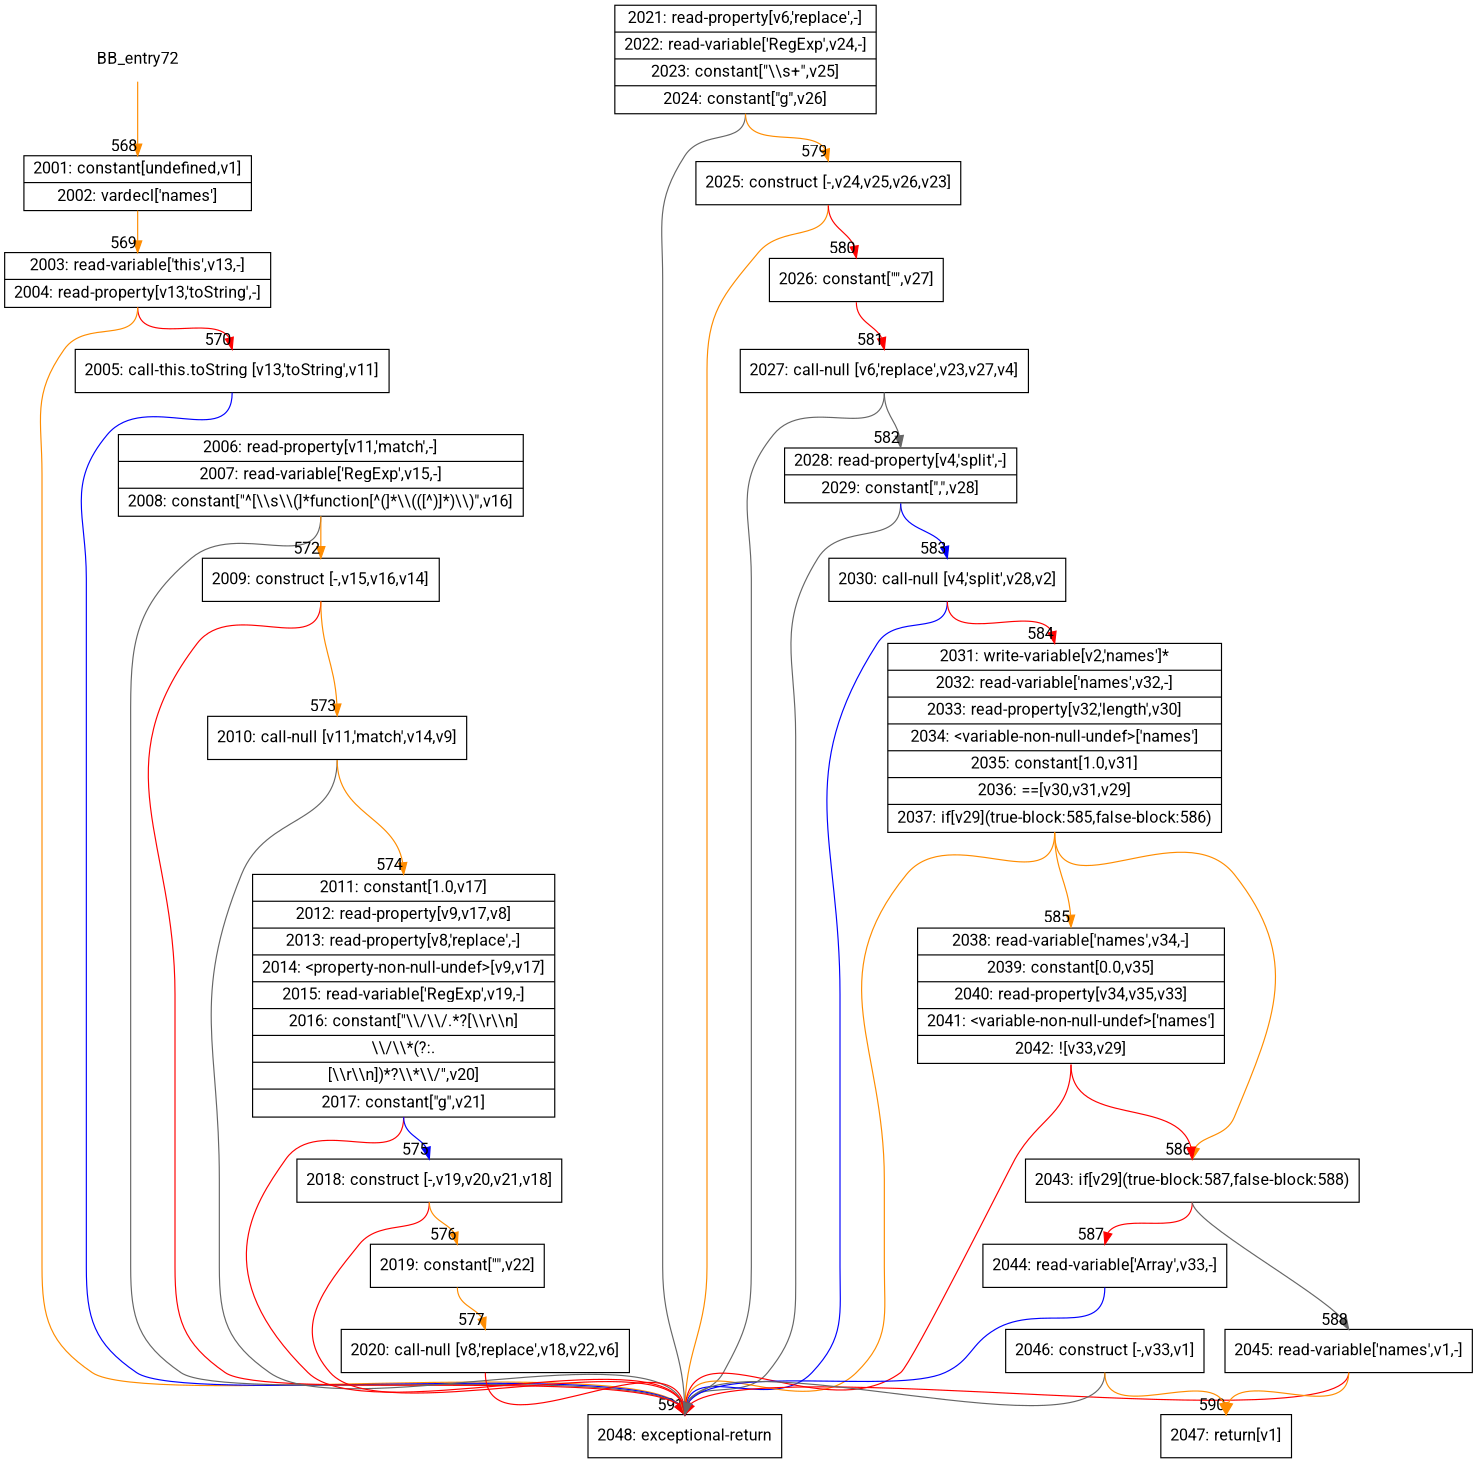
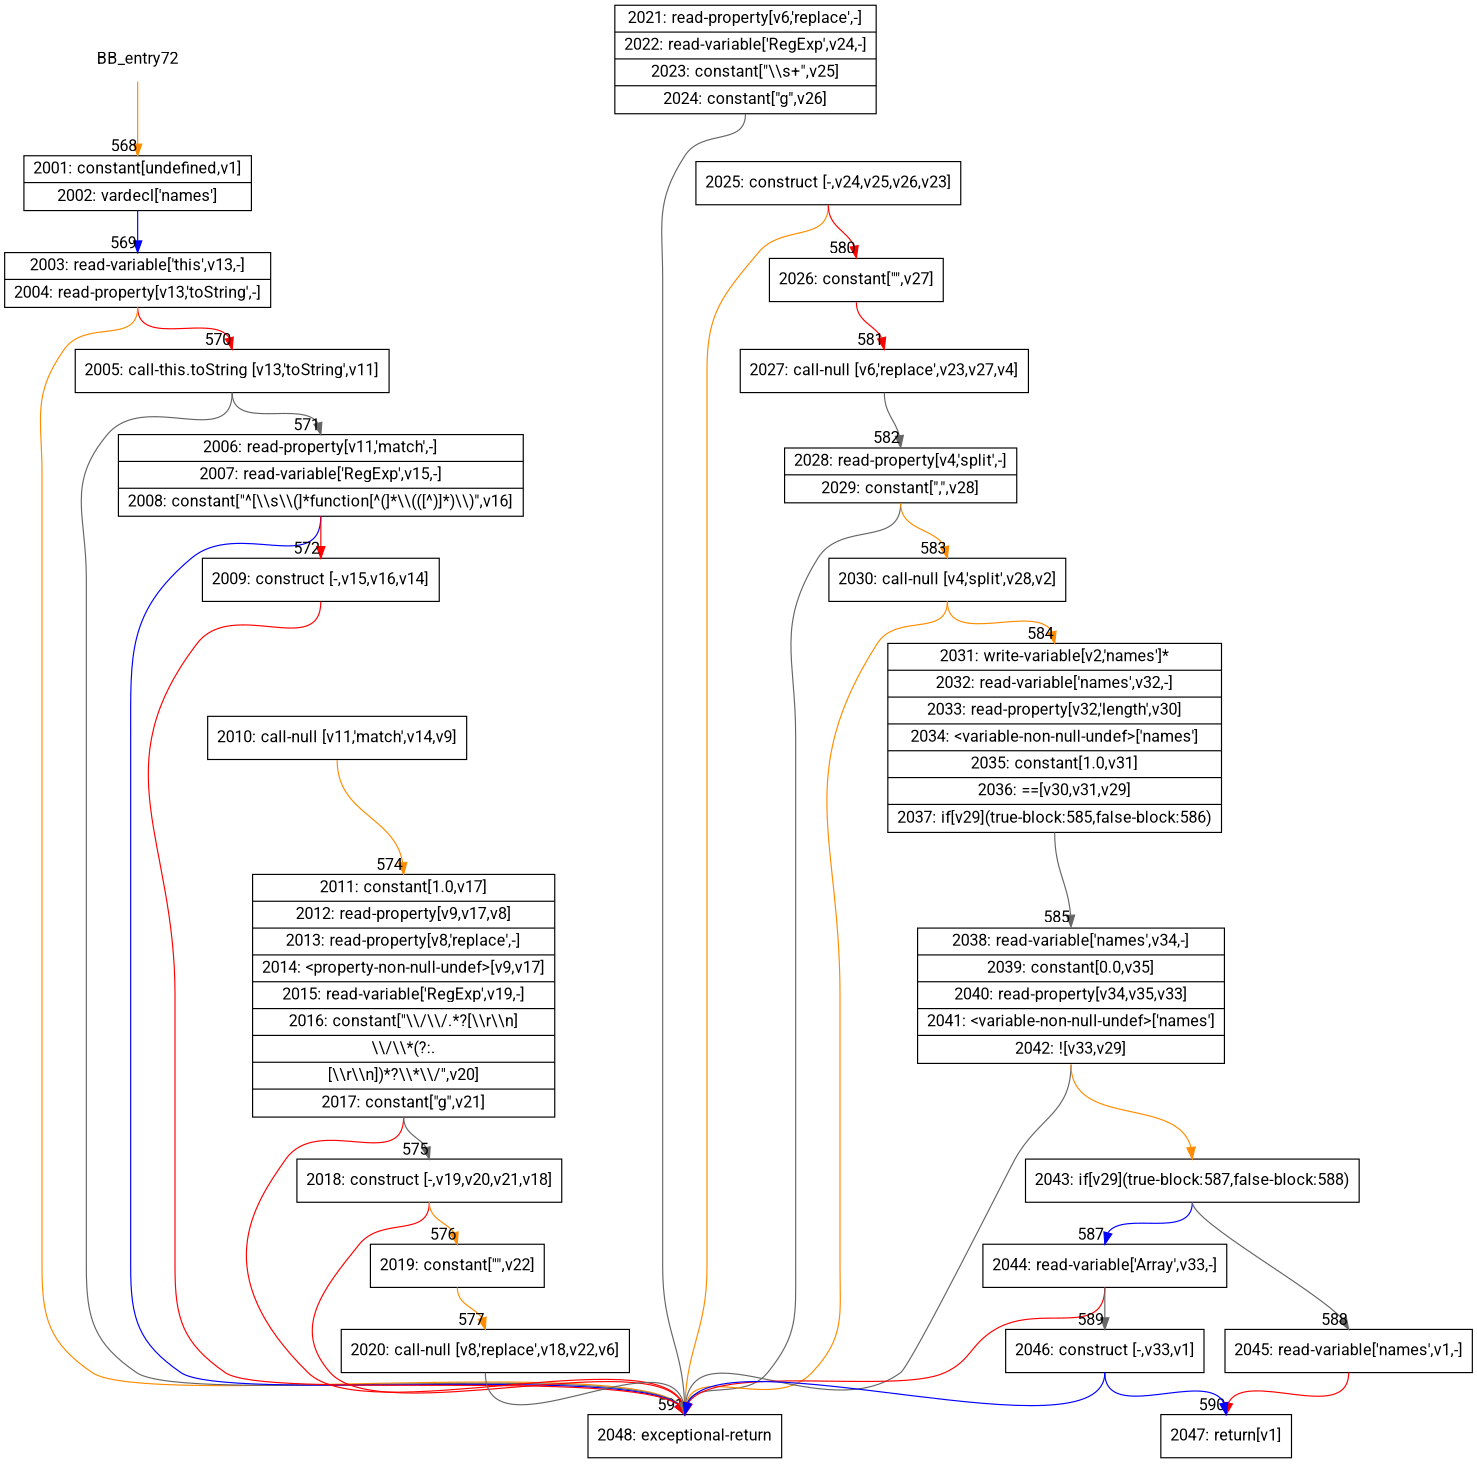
edge "2021: read-property[v6,'replace',-]" -> "2025: construct [-,v24,v25,v26,v23]": removed
edge "2001: constant[undefined,v1]" -> "2003: read-variable['this',v13,-]": color darkorange -> blue
edge "2005: call-this.toString [v13,'toString',v11]" -> "2006: read-property[v11,'match',-]": added
edge "2028: read-property[v4,'split',-]" -> "2030: call-null [v4,'split',v28,v2]": color blue -> darkorange
edge "2006: read-property[v11,'match',-]" -> "2009: construct [-,v15,v16,v14]": color darkorange -> red
edge "2030: call-null [v4,'split',v28,v2]" -> "2031: write-variable[v2,'names']*": color red -> darkorange
edge "2009: construct [-,v15,v16,v14]" -> "2010: call-null [v11,'match',v14,v9]": removed
edge "2027: call-null [v6,'replace',v23,v27,v4]" -> "2048: exceptional-return": removed
edge "2031: write-variable[v2,'names']*" -> "2038: read-variable['names',v34,-]": color darkorange -> gray40
edge "2031: write-variable[v2,'names']*" -> "2043: if[v29](true-block:587,false-block:588)": removed
edge "2030: call-null [v4,'split',v28,v2]" -> "2048: exceptional-return": color blue -> darkorange
edge "2005: call-this.toString [v13,'toString',v11]" -> "2048: exceptional-return": color blue -> gray40
edge "2038: read-variable['names',v34,-]" -> "2043: if[v29](true-block:587,false-block:588)": color red -> darkorange
edge "2031: write-variable[v2,'names']*" -> "2048: exceptional-return": removed
edge "2011: constant[1.0,v17]" -> "2018: construct [-,v19,v20,v21,v18]": color blue -> gray40
edge "2006: read-property[v11,'match',-]" -> "2048: exceptional-return": color gray40 -> blue
edge "2043: if[v29](true-block:587,false-block:588)" -> "2044: read-variable['Array',v33,-]": color red -> blue
edge "2010: call-null [v11,'match',v14,v9]" -> "2048: exceptional-return": removed
edge "2044: read-variable['Array',v33,-]" -> "2046: construct [-,v33,v1]": added
edge "2038: read-variable['names',v34,-]" -> "2048: exceptional-return": color red -> gray40
edge "2044: read-variable['Array',v33,-]" -> "2048: exceptional-return": color blue -> red
edge "2045: read-variable['names',v1,-]" -> "2047: return[v1]": color darkorange -> red
edge "2046: construct [-,v33,v1]" -> "2047: return[v1]": color darkorange -> blue
edge "2045: read-variable['names',v1,-]" -> "2048: exceptional-return": removed
edge "2020: call-null [v8,'replace',v18,v22,v6]" -> "2048: exceptional-return": color red -> gray40
edge "2046: construct [-,v33,v1]" -> "2048: exceptional-return": color gray40 -> blue
